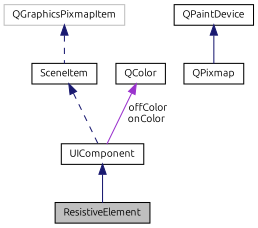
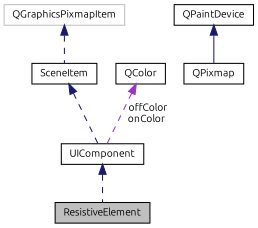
edge "UIComponent" -> "QColor": style solid -> dashed
edge "ResistiveElement" -> "UIComponent": style solid -> dashed
